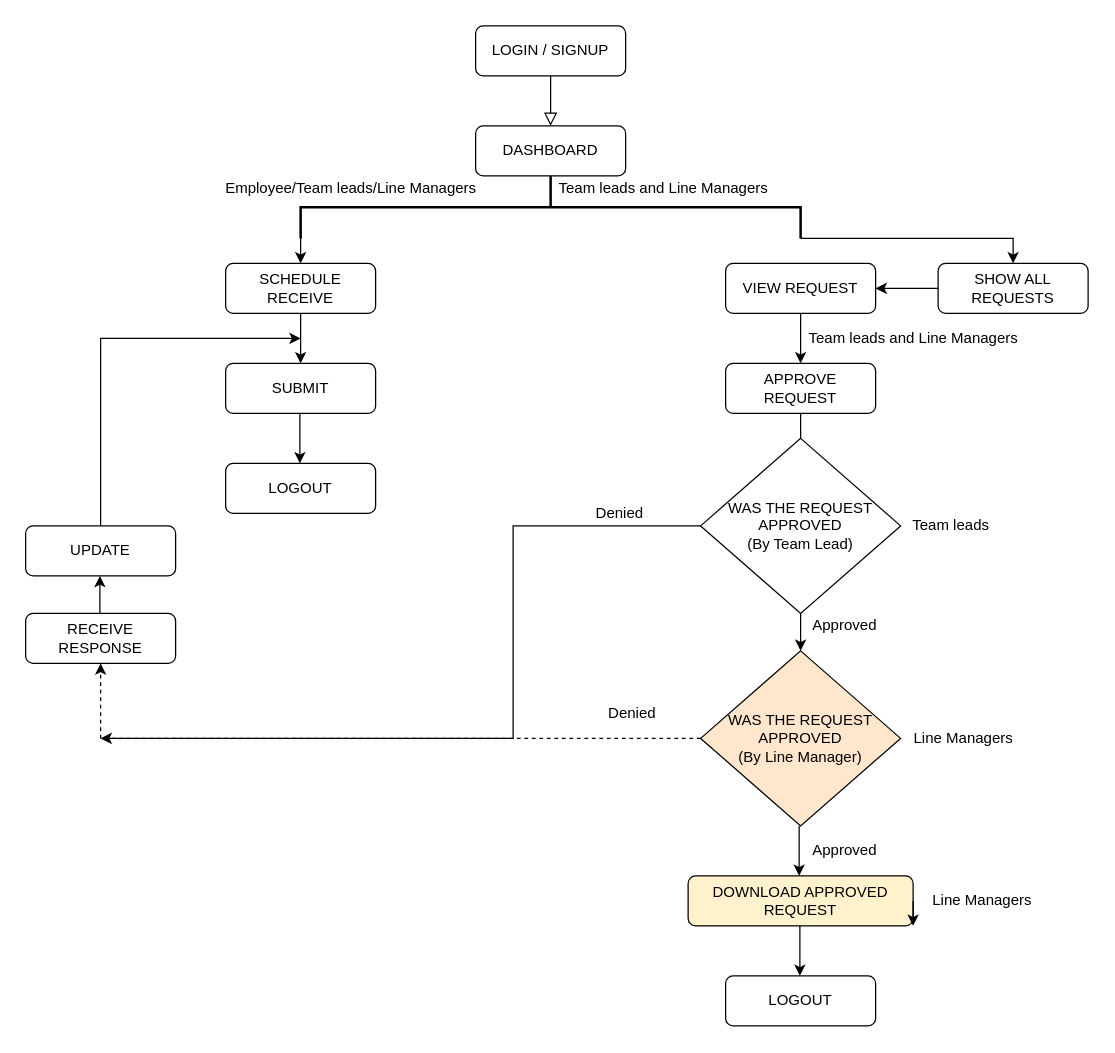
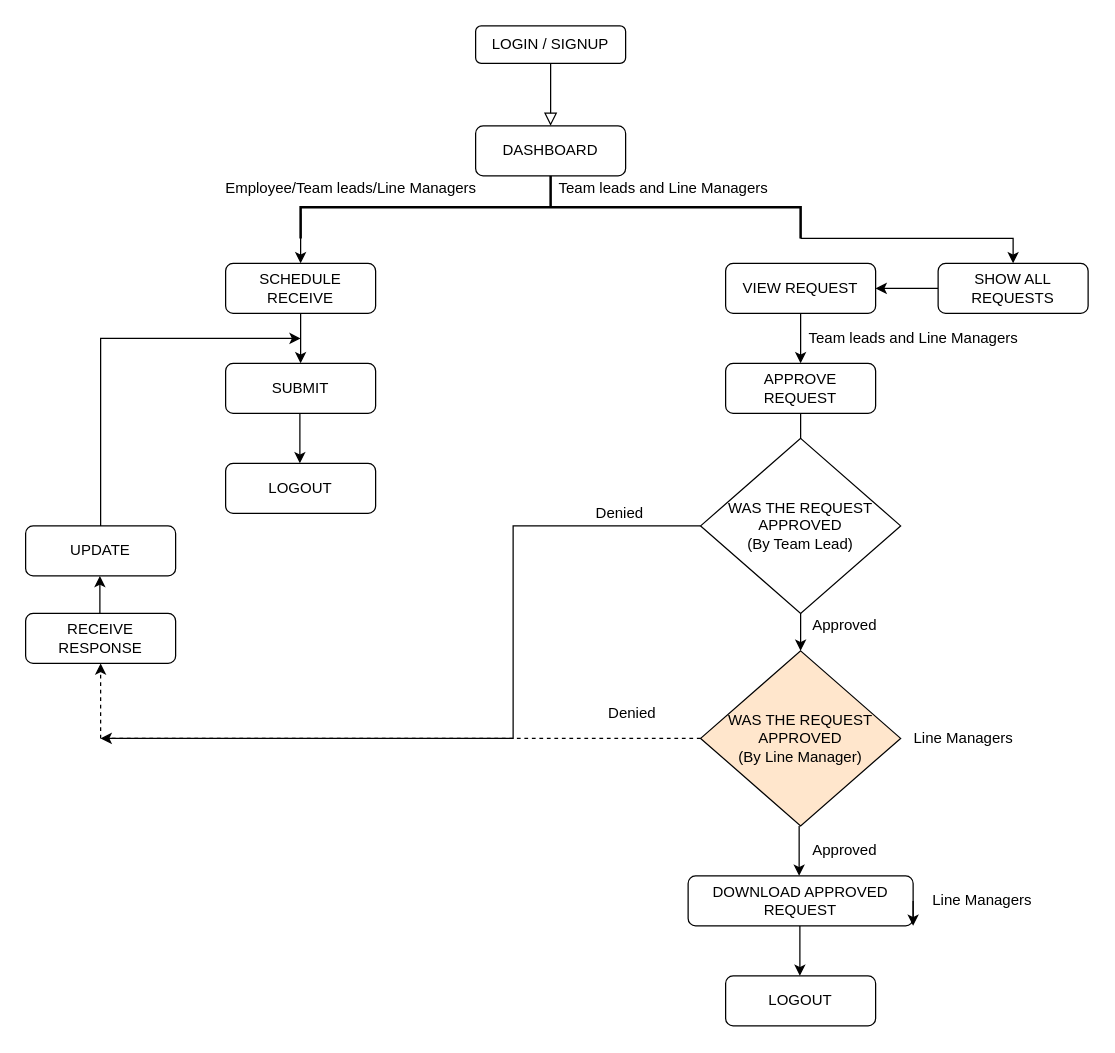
node "LOGIN / SIGNUP": size 150x50 -> 150x38
node "Team leads": removed
node "DOWNLOAD APPROVED REQUEST": fillcolor #fff2cc -> #ffffff
